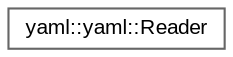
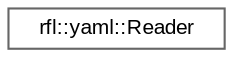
node "yaml::yaml::Reader": label "yaml::yaml::Reader" -> "rfl::yaml::Reader"
